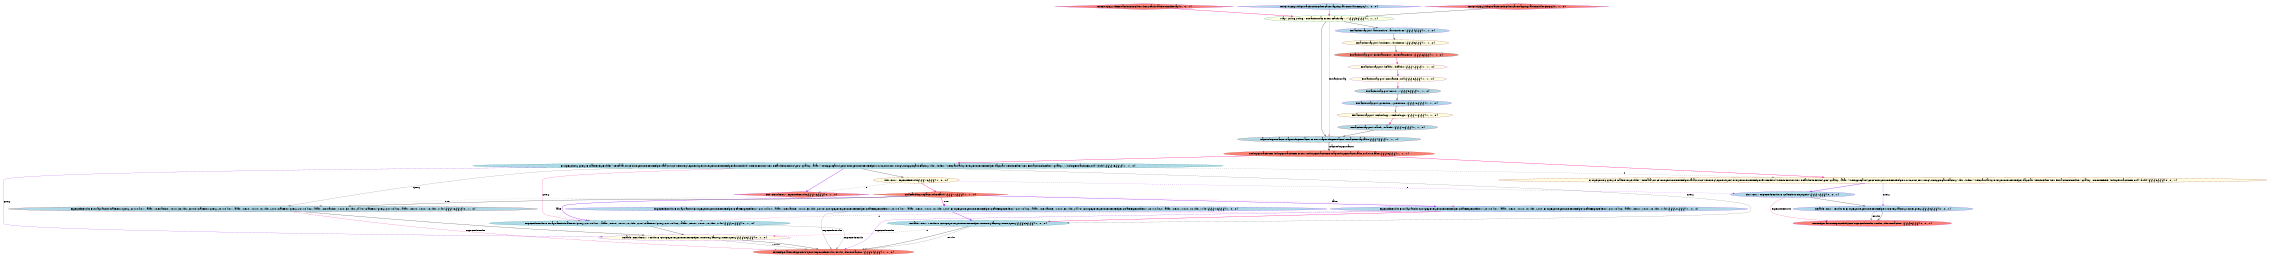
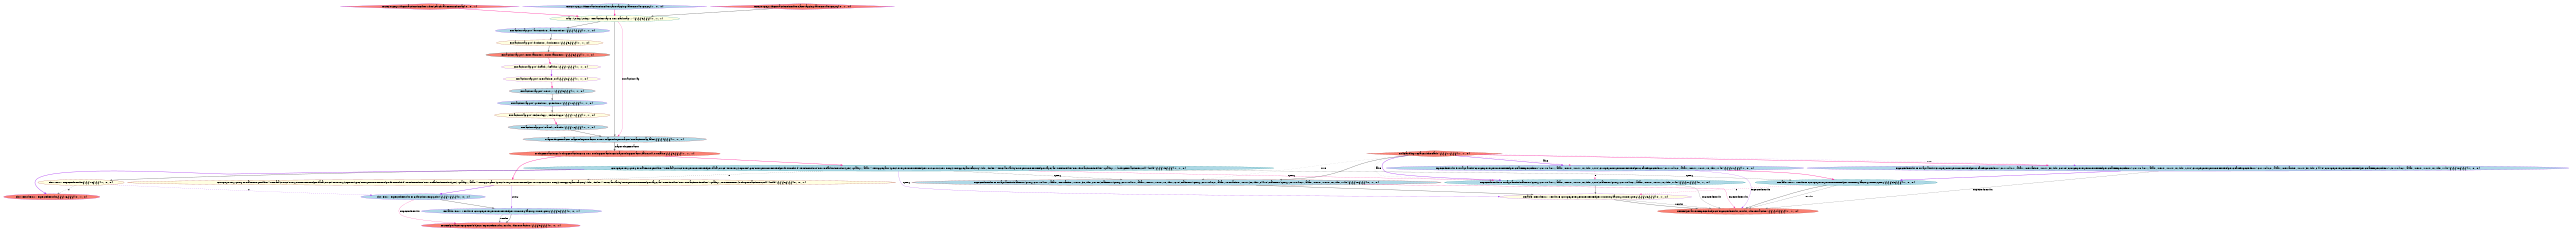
edge "List<Row> expectedResults@@@16@@@['1', '0', '0']" -> "NullHandling.replaceWithDefault()@@@17@@@['1', '1', '0']": removed
node "List<ResultRow> expectedResults@@@16@@@['0', '1', '0']": shape diamond -> ellipse
